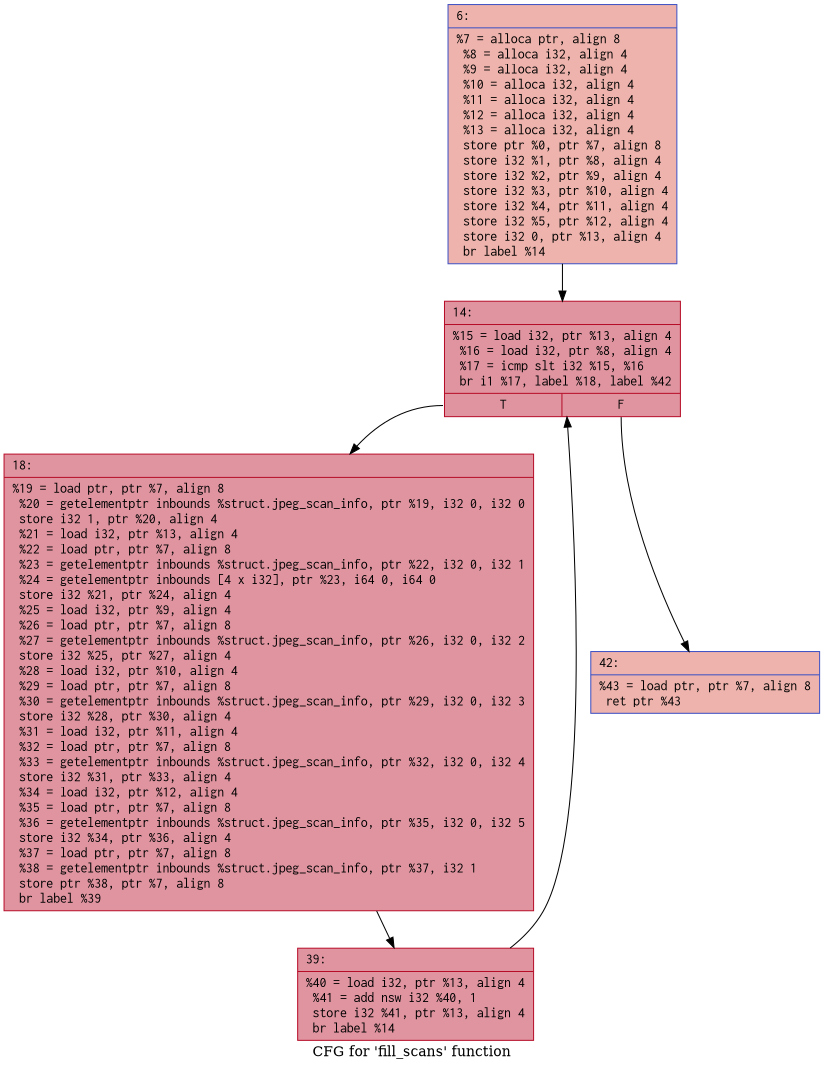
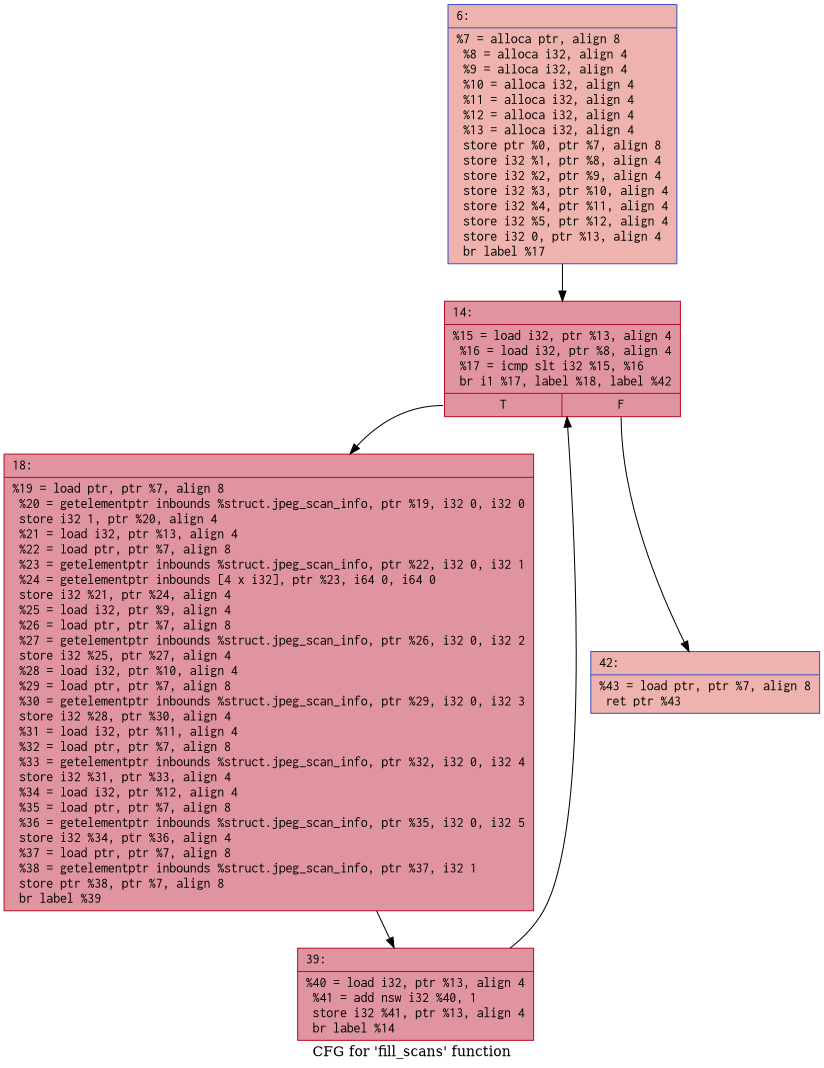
node "6:": text "br label %14" -> "br label %17"
